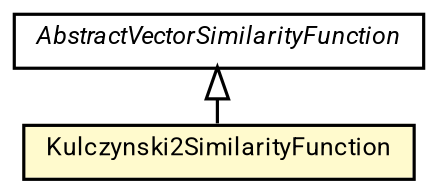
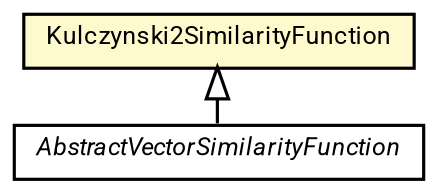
edge "Kulczynski2SimilarityFunction" -> "AbstractVectorSimilarityFunction": reversed
